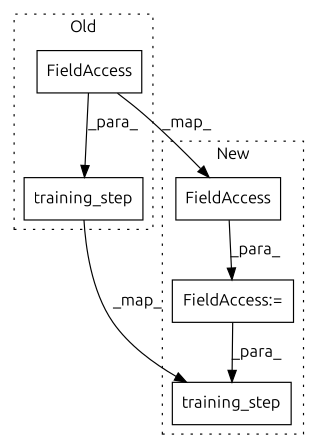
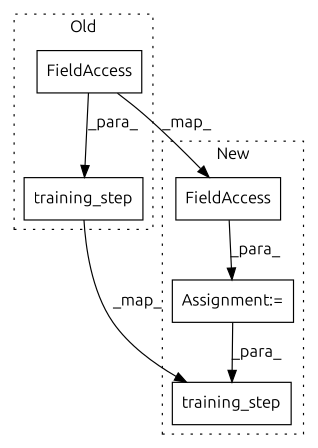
node "FieldAccess:=": label "FieldAccess:=" -> "Assignment:="
